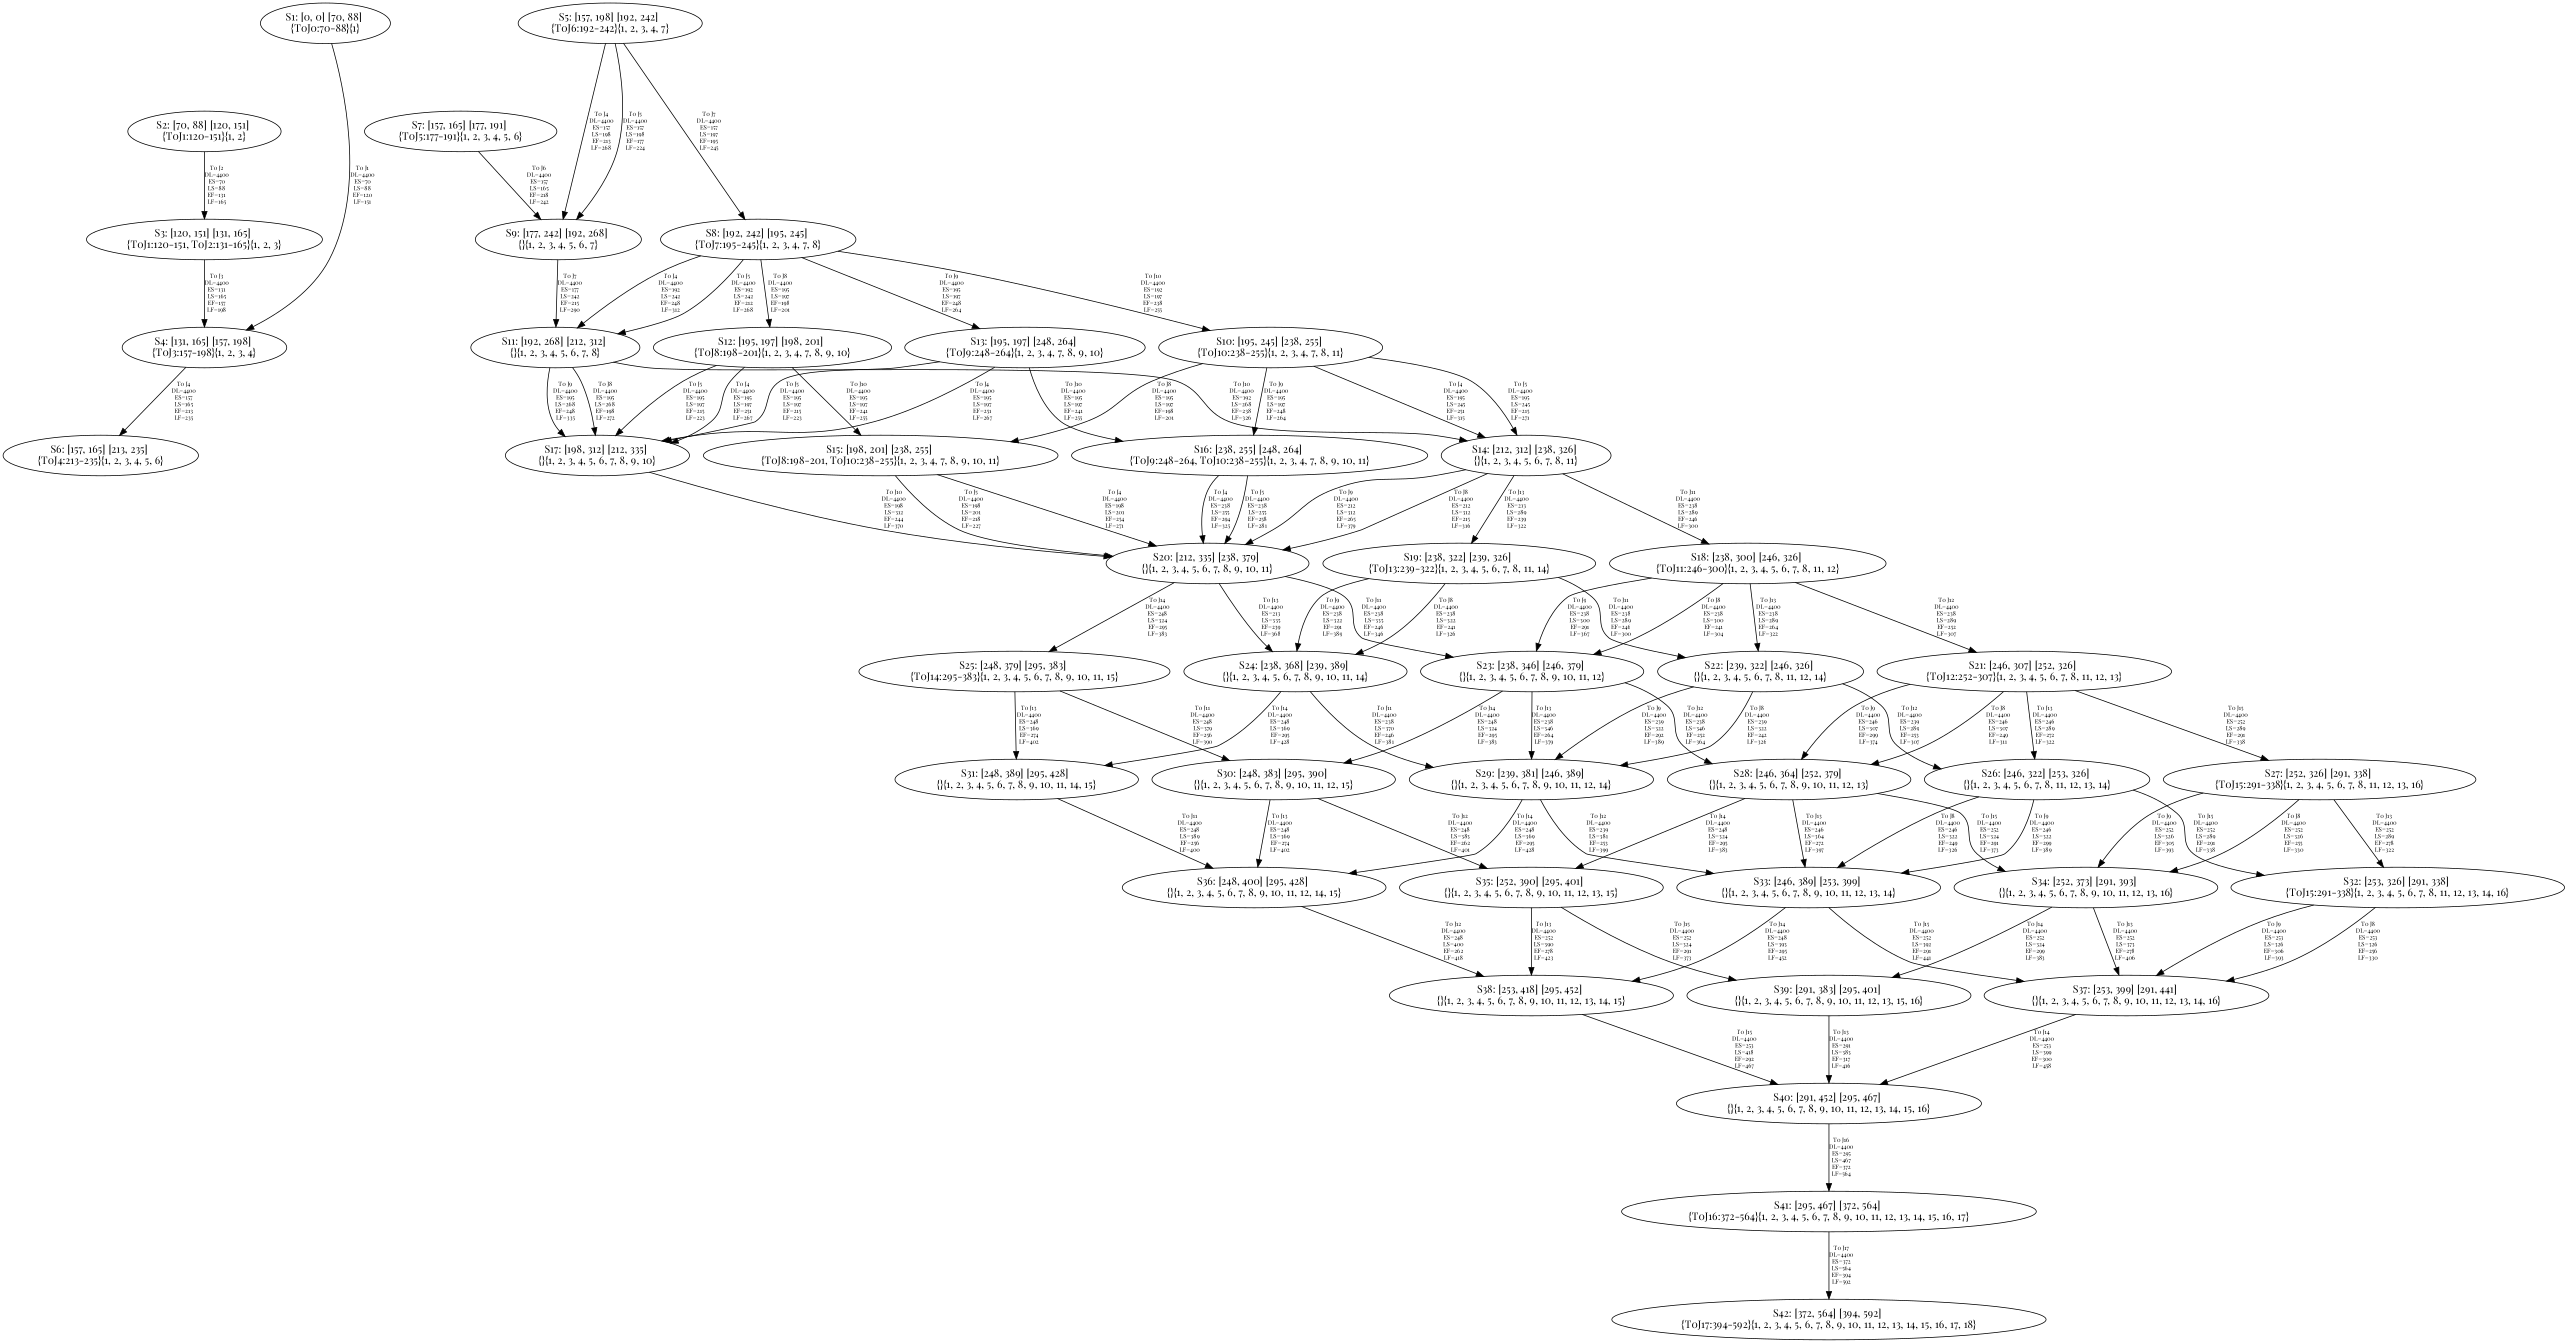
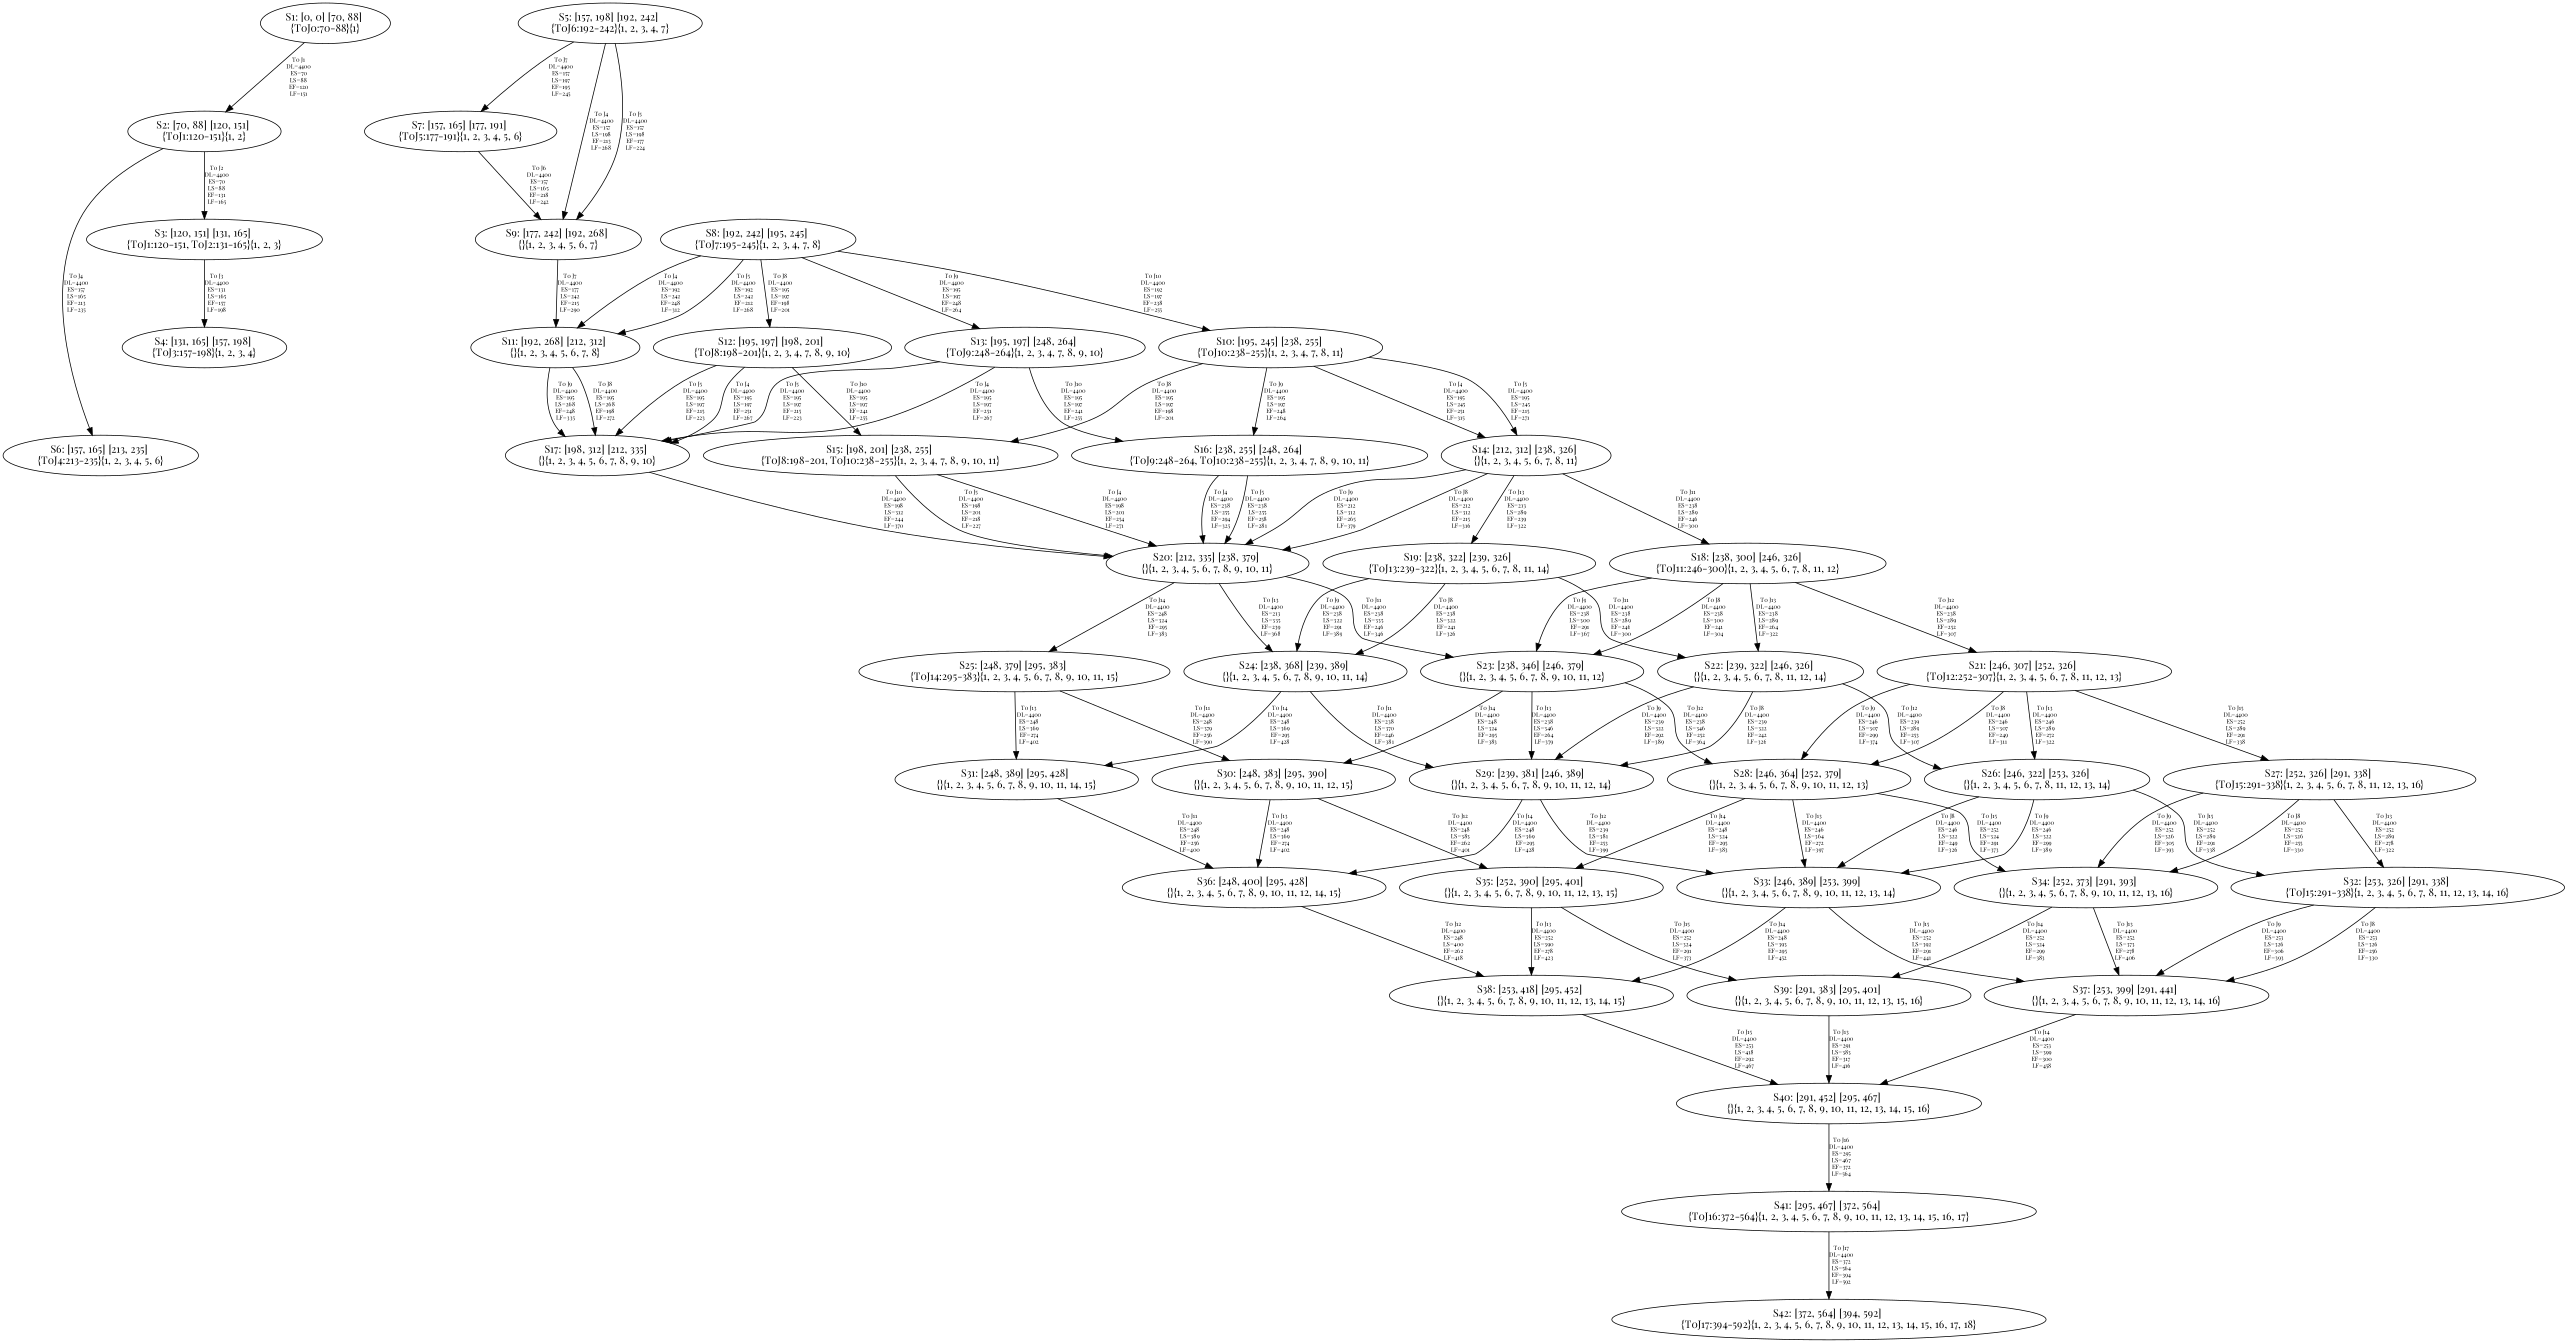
edge "S5: [157, 198] [192, 242] {T0J6:192-242}{1, 2, 3, 4, 7}" -> "S8: [192, 242] [195, 245] {T0J7:195-245}{1, 2, 3, 4, 7, 8}": now "S5: [157, 198] [192, 242] {T0J6:192-242}{1, 2, 3, 4, 7}" -> "S7: [157, 165] [177, 191] {T0J5:177-191}{1, 2, 3, 4, 5, 6}"
edge "S1: [0, 0] [70, 88] {T0J0:70-88}{1}" -> "S4: [131, 165] [157, 198] {T0J3:157-198}{1, 2, 3, 4}": now "S1: [0, 0] [70, 88] {T0J0:70-88}{1}" -> "S2: [70, 88] [120, 151] {T0J1:120-151}{1, 2}"
edge "S11: [192, 268] [212, 312] {}{1, 2, 3, 4, 5, 6, 7, 8}" -> "S14: [212, 312] [238, 326] {}{1, 2, 3, 4, 5, 6, 7, 8, 11}": removed, label "T0 J10 DL=4400 ES=192 LS=268 EF=238 LF=326"
edge "S4: [131, 165] [157, 198] {T0J3:157-198}{1, 2, 3, 4}" -> "S6: [157, 165] [213, 235] {T0J4:213-235}{1, 2, 3, 4, 5, 6}": now "S2: [70, 88] [120, 151] {T0J1:120-151}{1, 2}" -> "S6: [157, 165] [213, 235] {T0J4:213-235}{1, 2, 3, 4, 5, 6}"
